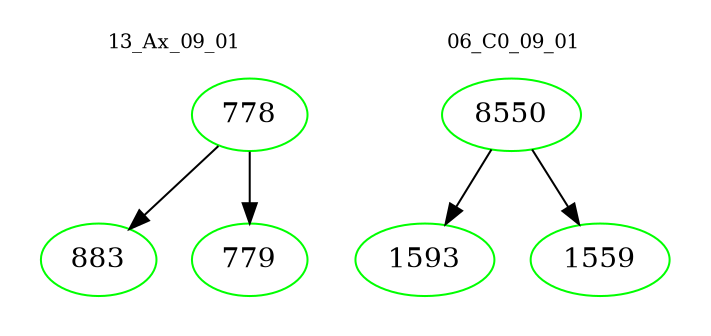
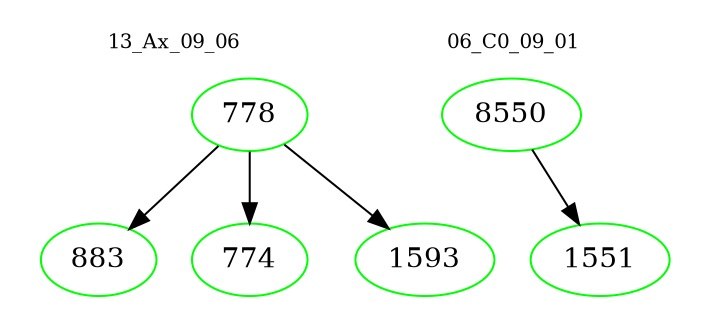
cluster "13_Ax_09_01": label "13_Ax_09_01" -> "13_Ax_09_06"
edge "8550" -> "1593": now "778" -> "1593"
node "779": label "779" -> "774"
node "1559": label "1559" -> "1551"
